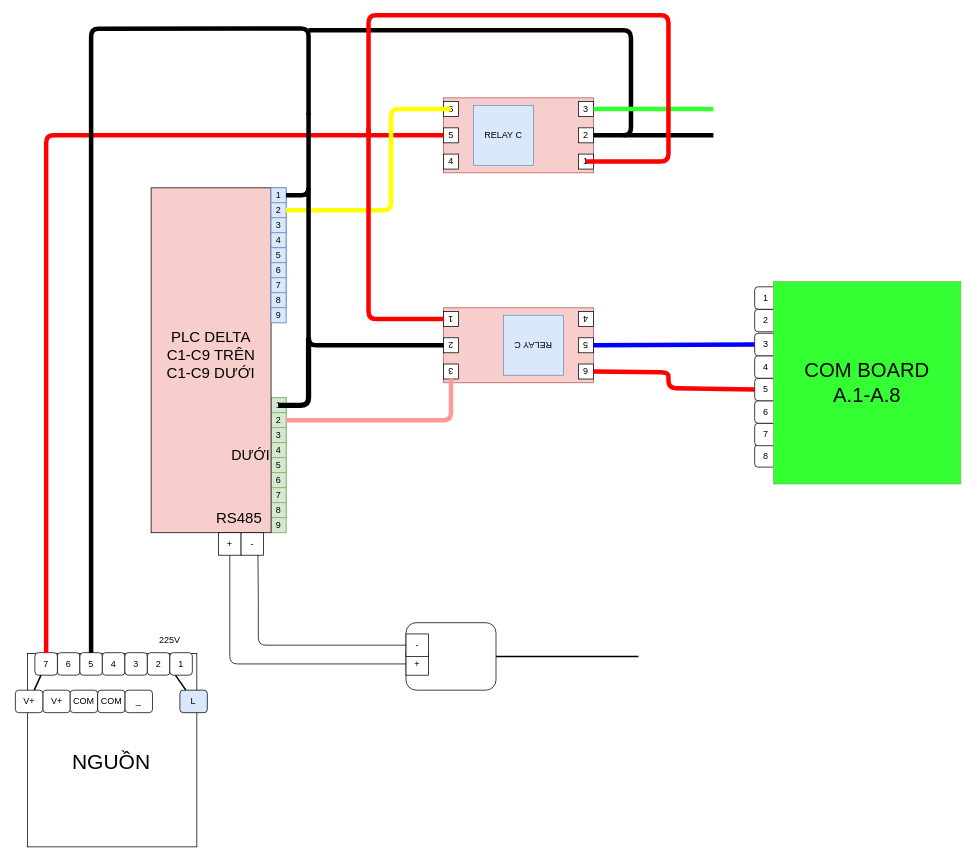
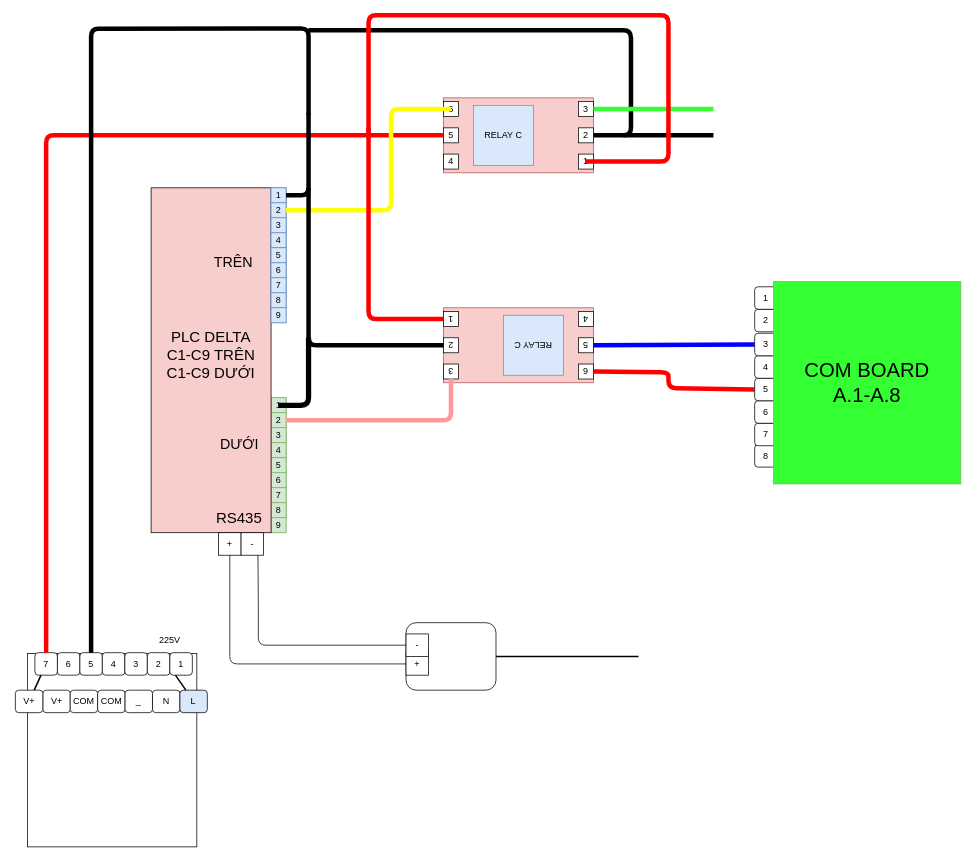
node "TRÊN": added
node "DƯỚI": moved (251, 456) -> (239, 445)
node "RS485": label "RS485" -> "RS435"
node "N": added
node "NGUỒN": removed
